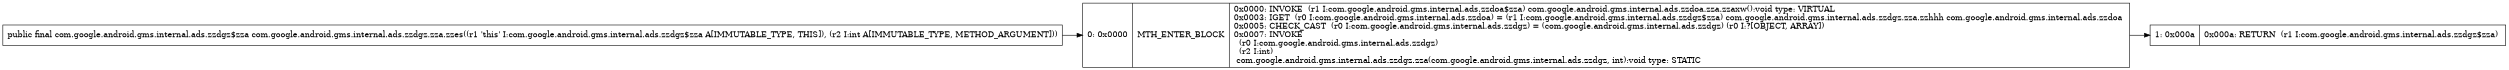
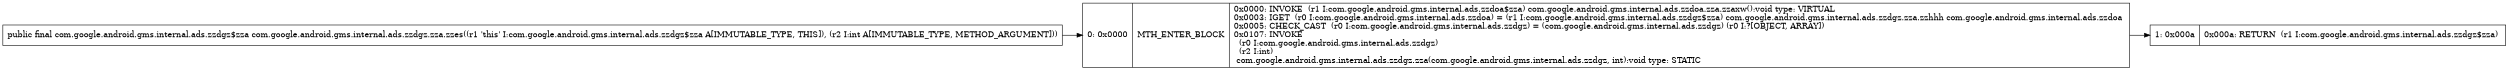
node "0: 0x0000": text "0x0007: INVOKE" -> "0x0107: INVOKE"
